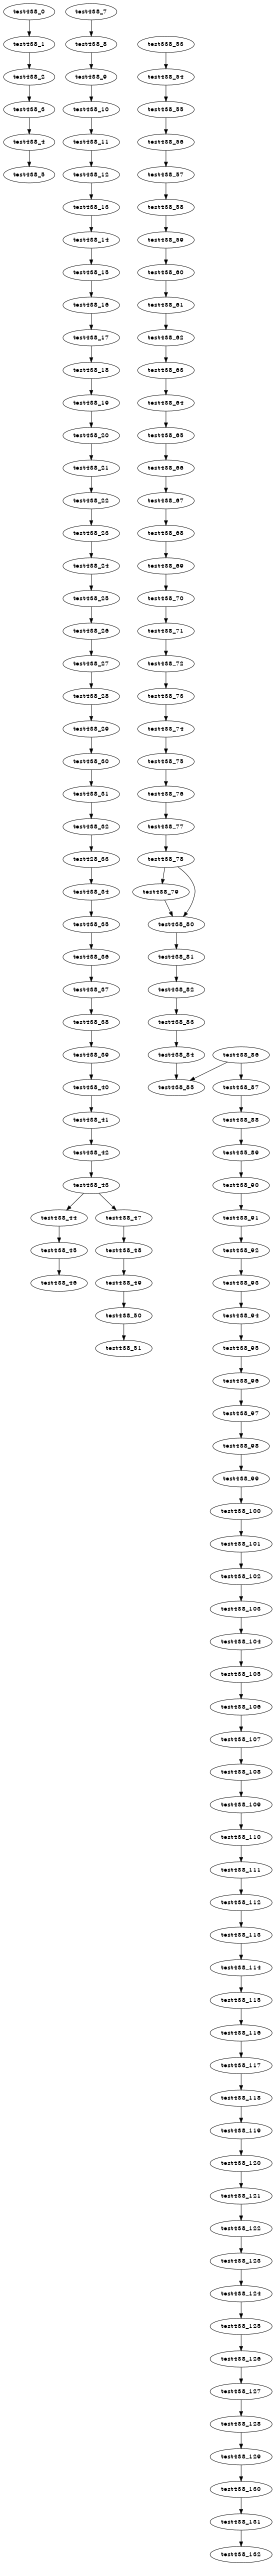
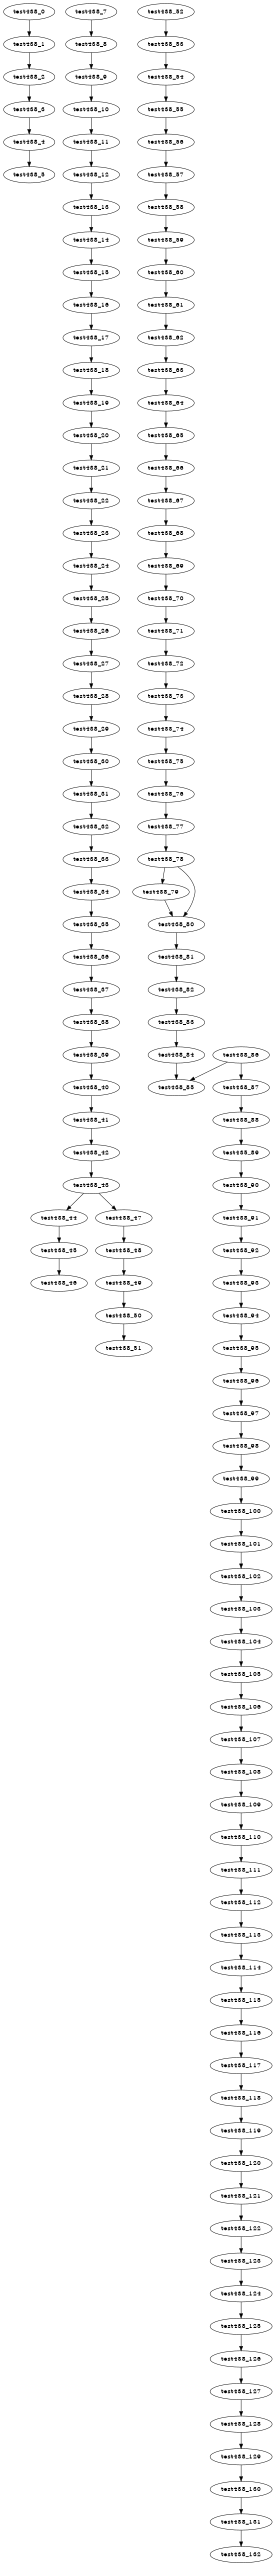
node "test438_52": added
node "test338_53": label "test338_53" -> "test438_53"
node "test428_33": label "test428_33" -> "test438_33"
